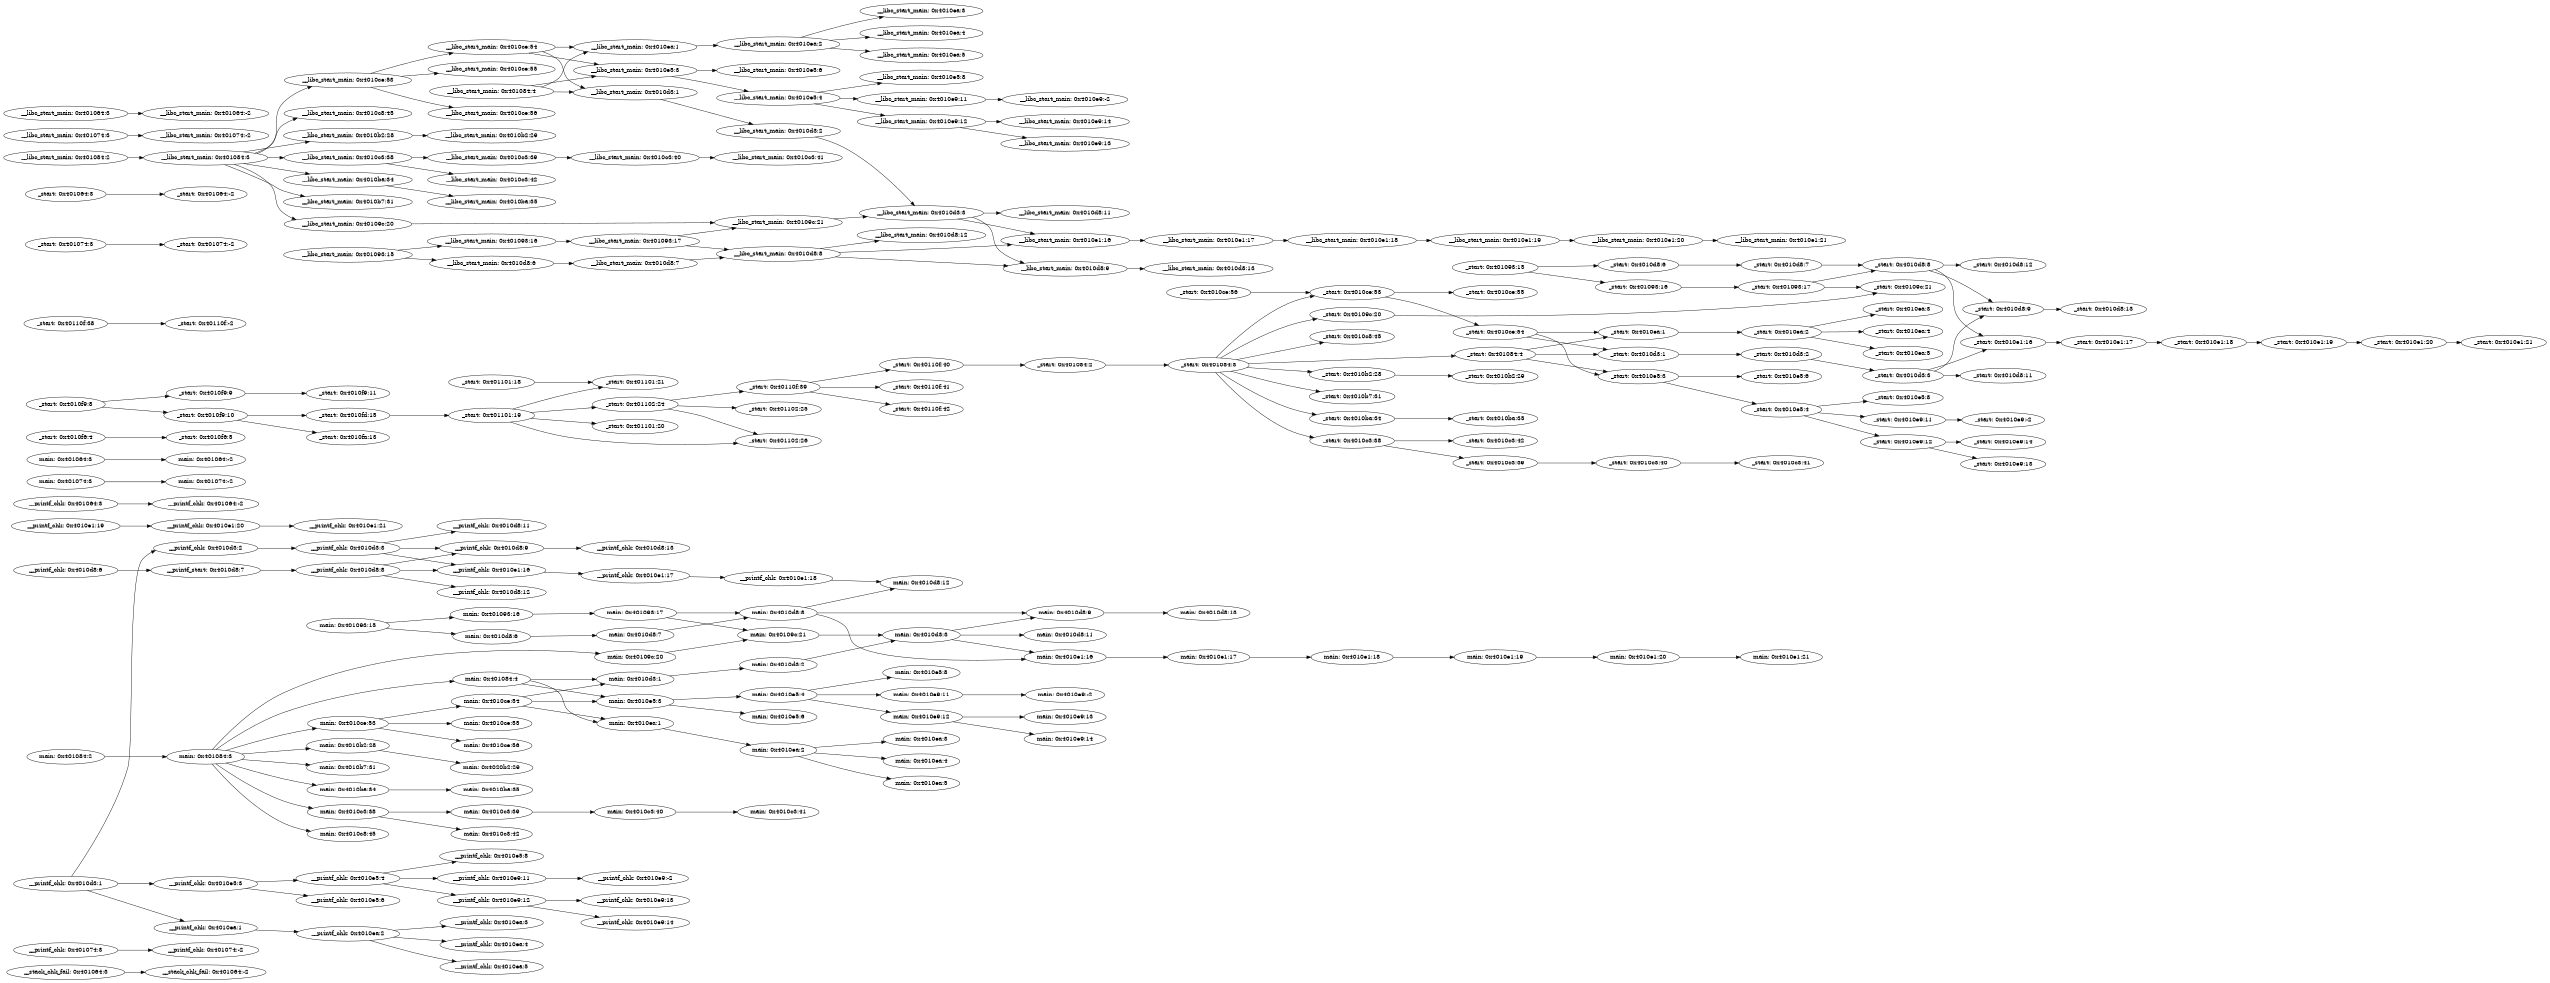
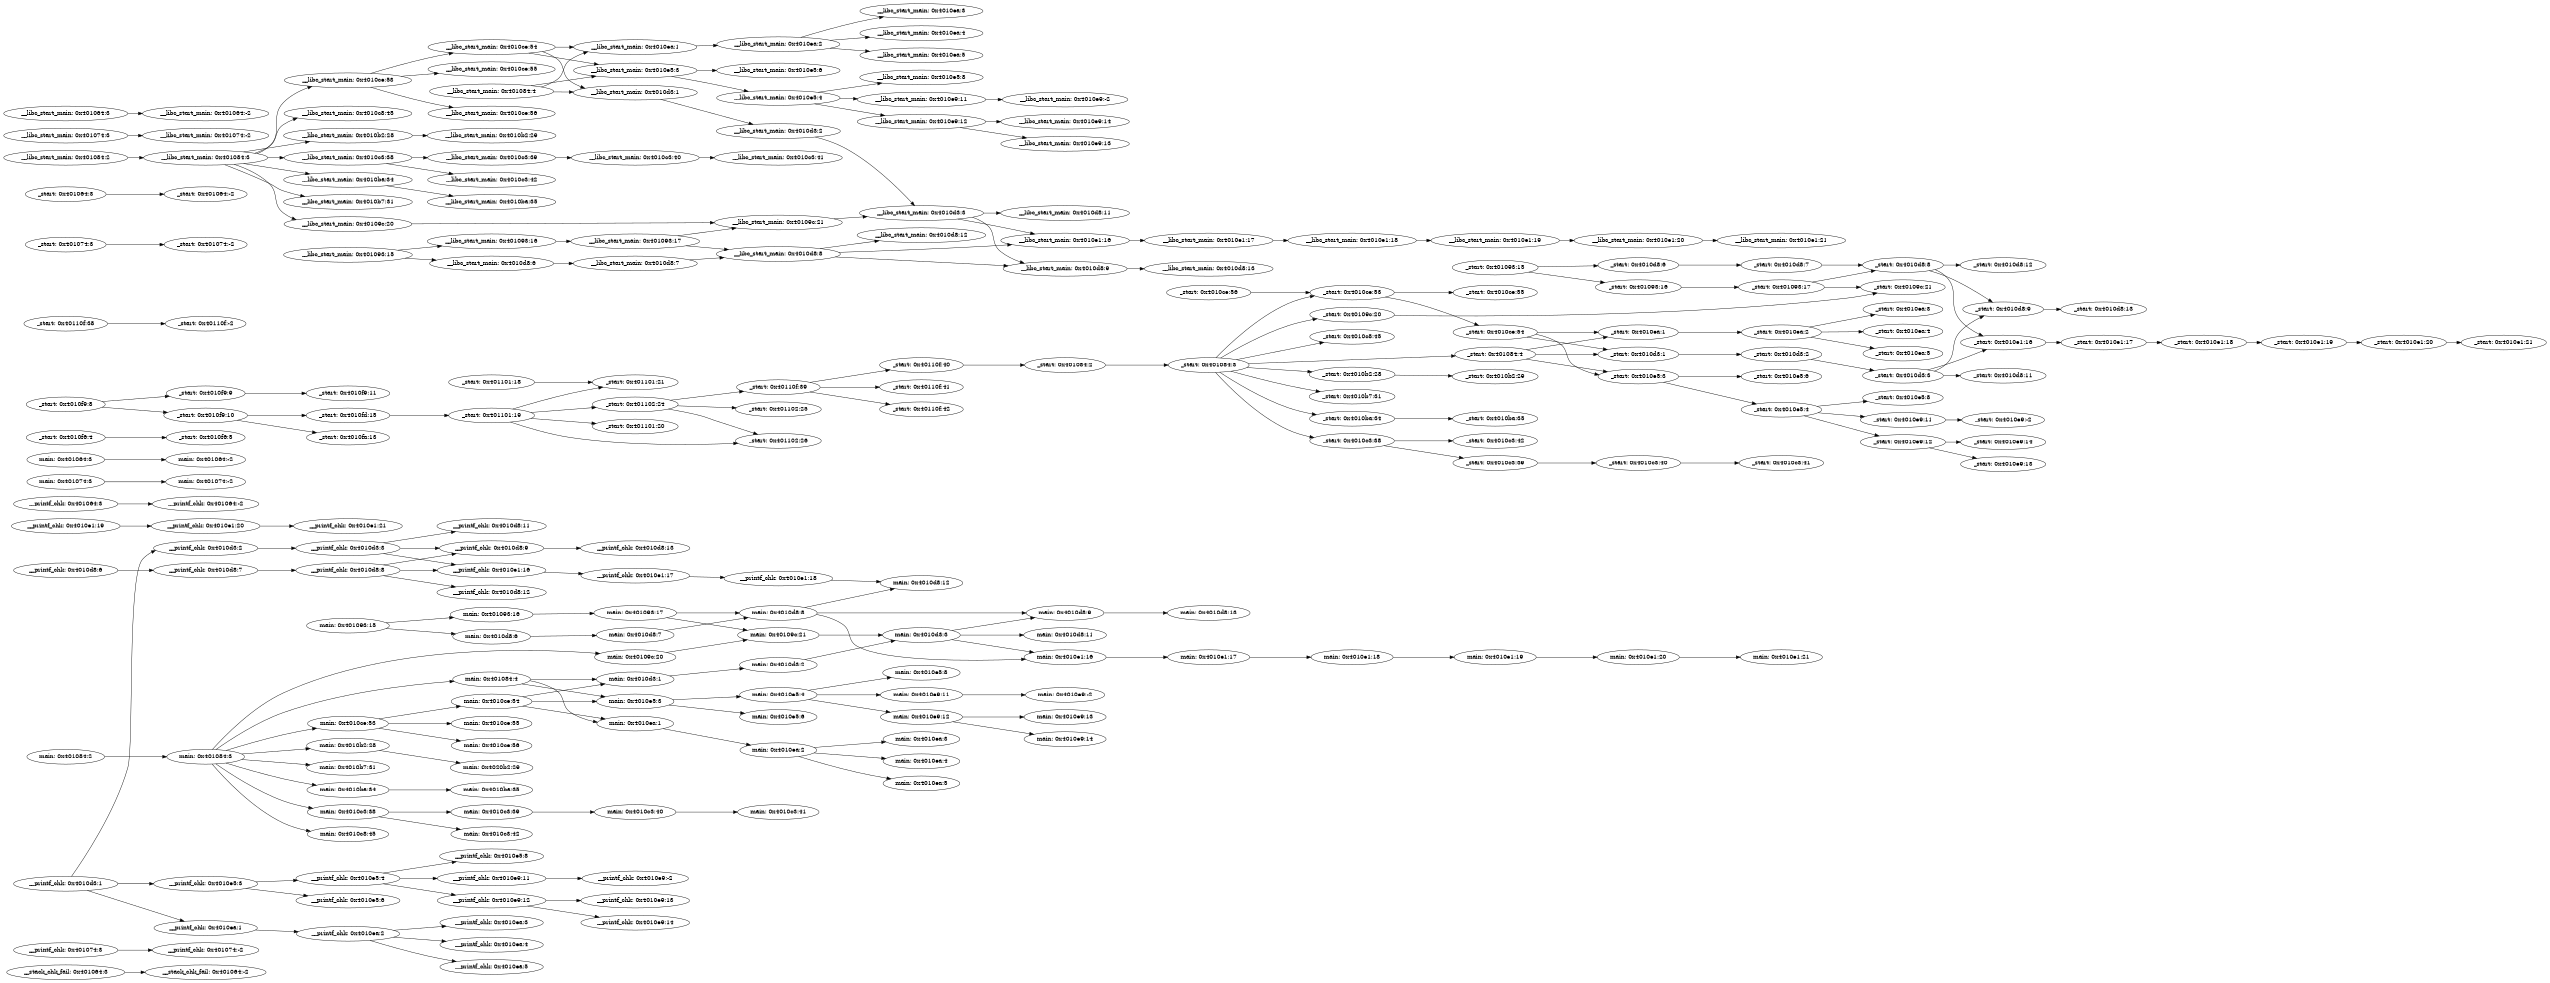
node "__printf_start: 0x4010d8:7": label "__printf_start: 0x4010d8:7" -> "__printf_chk: 0x4010d8:7"
